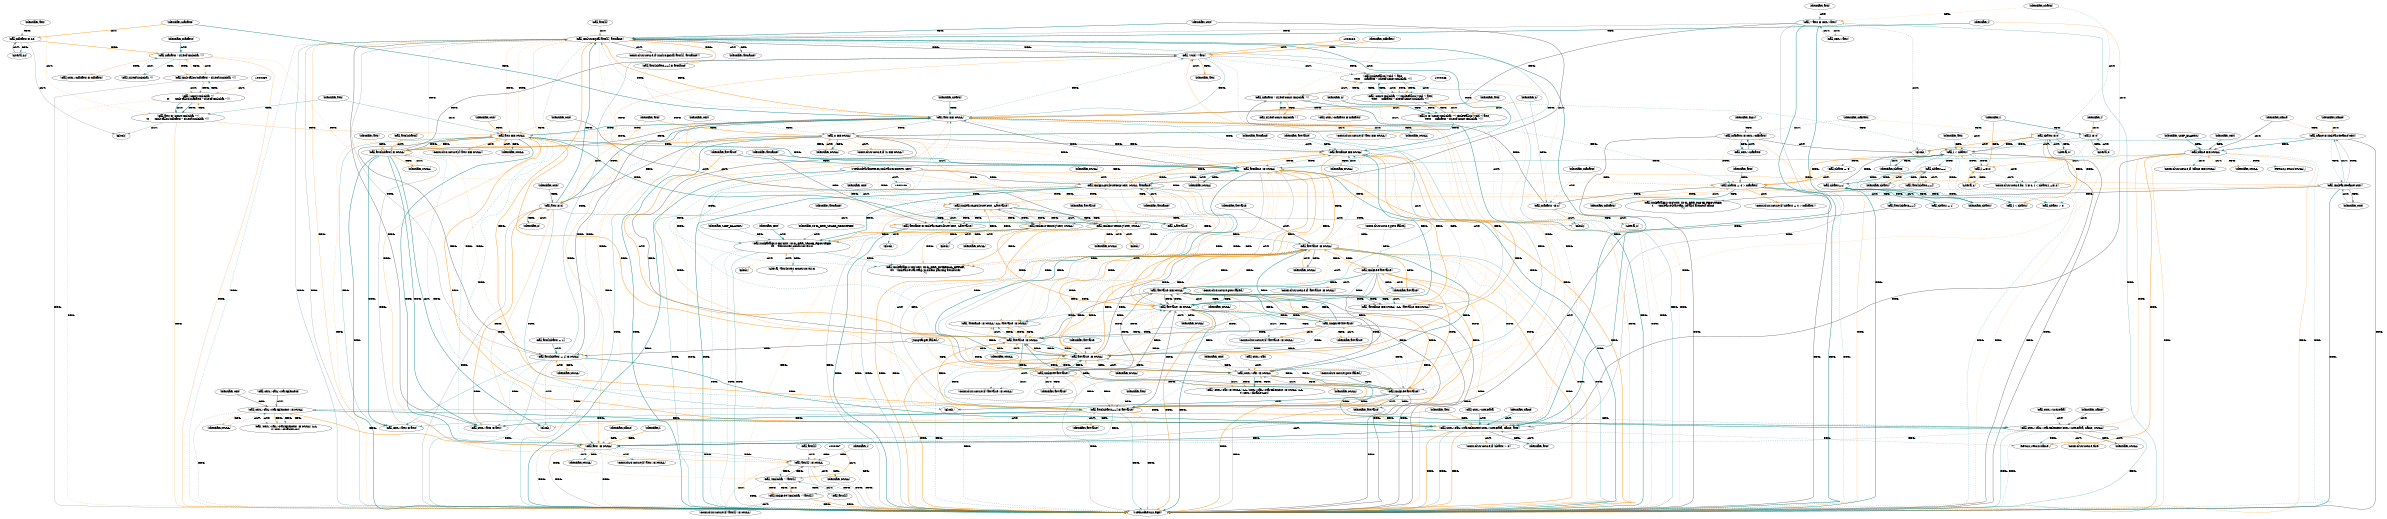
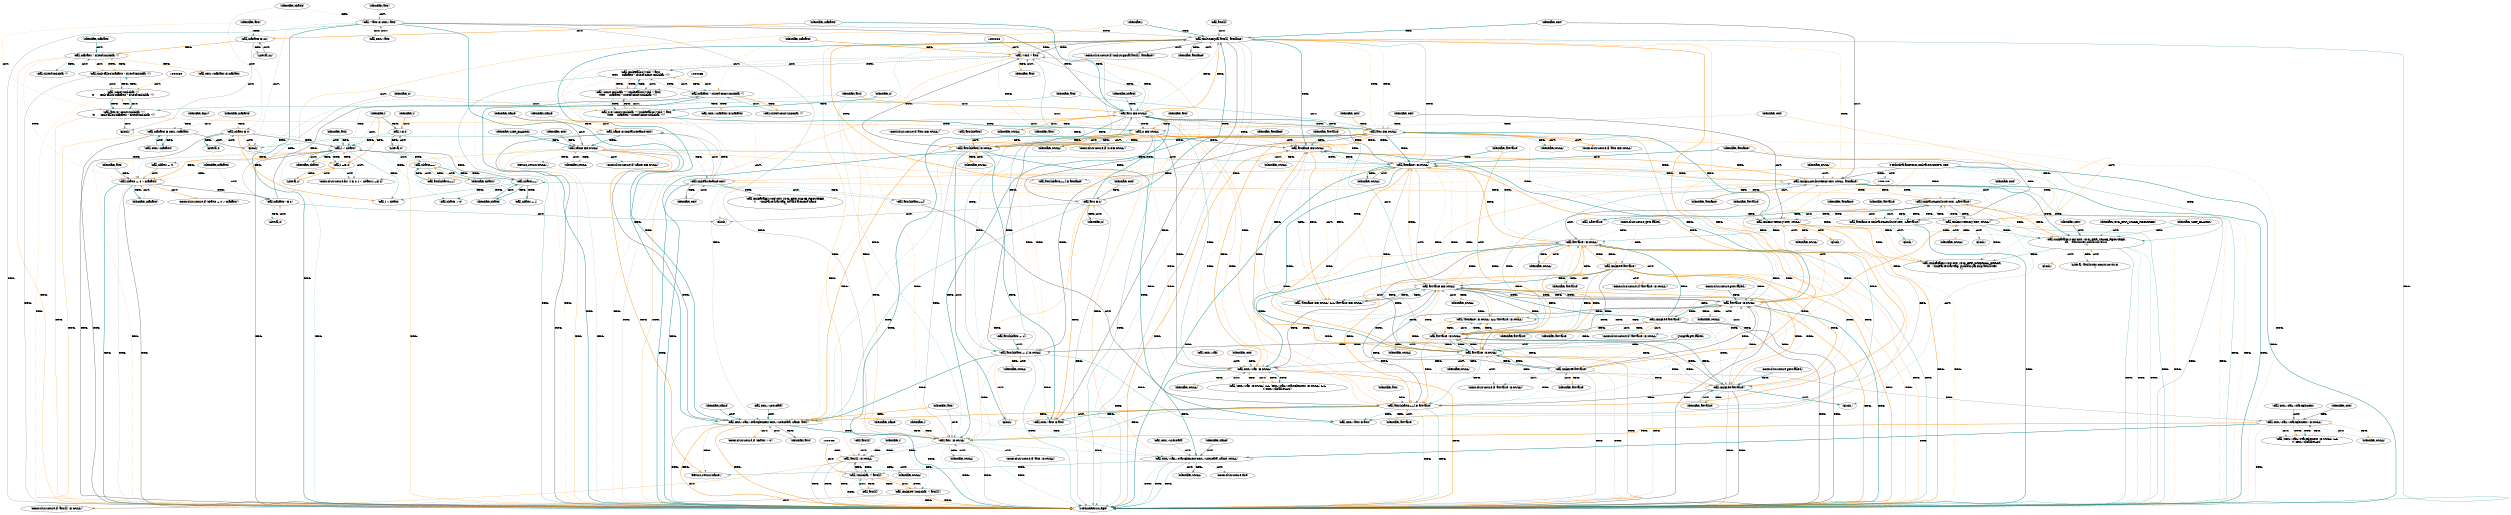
edge "(Call,atts[nbatts++] = attname)" -> "(Call,attname != NULL)": reversed
edge "(Call,ctxt->sax->startElement(ctxt->userData, name, NULL))" -> "(Call,atts != NULL)": reversed
